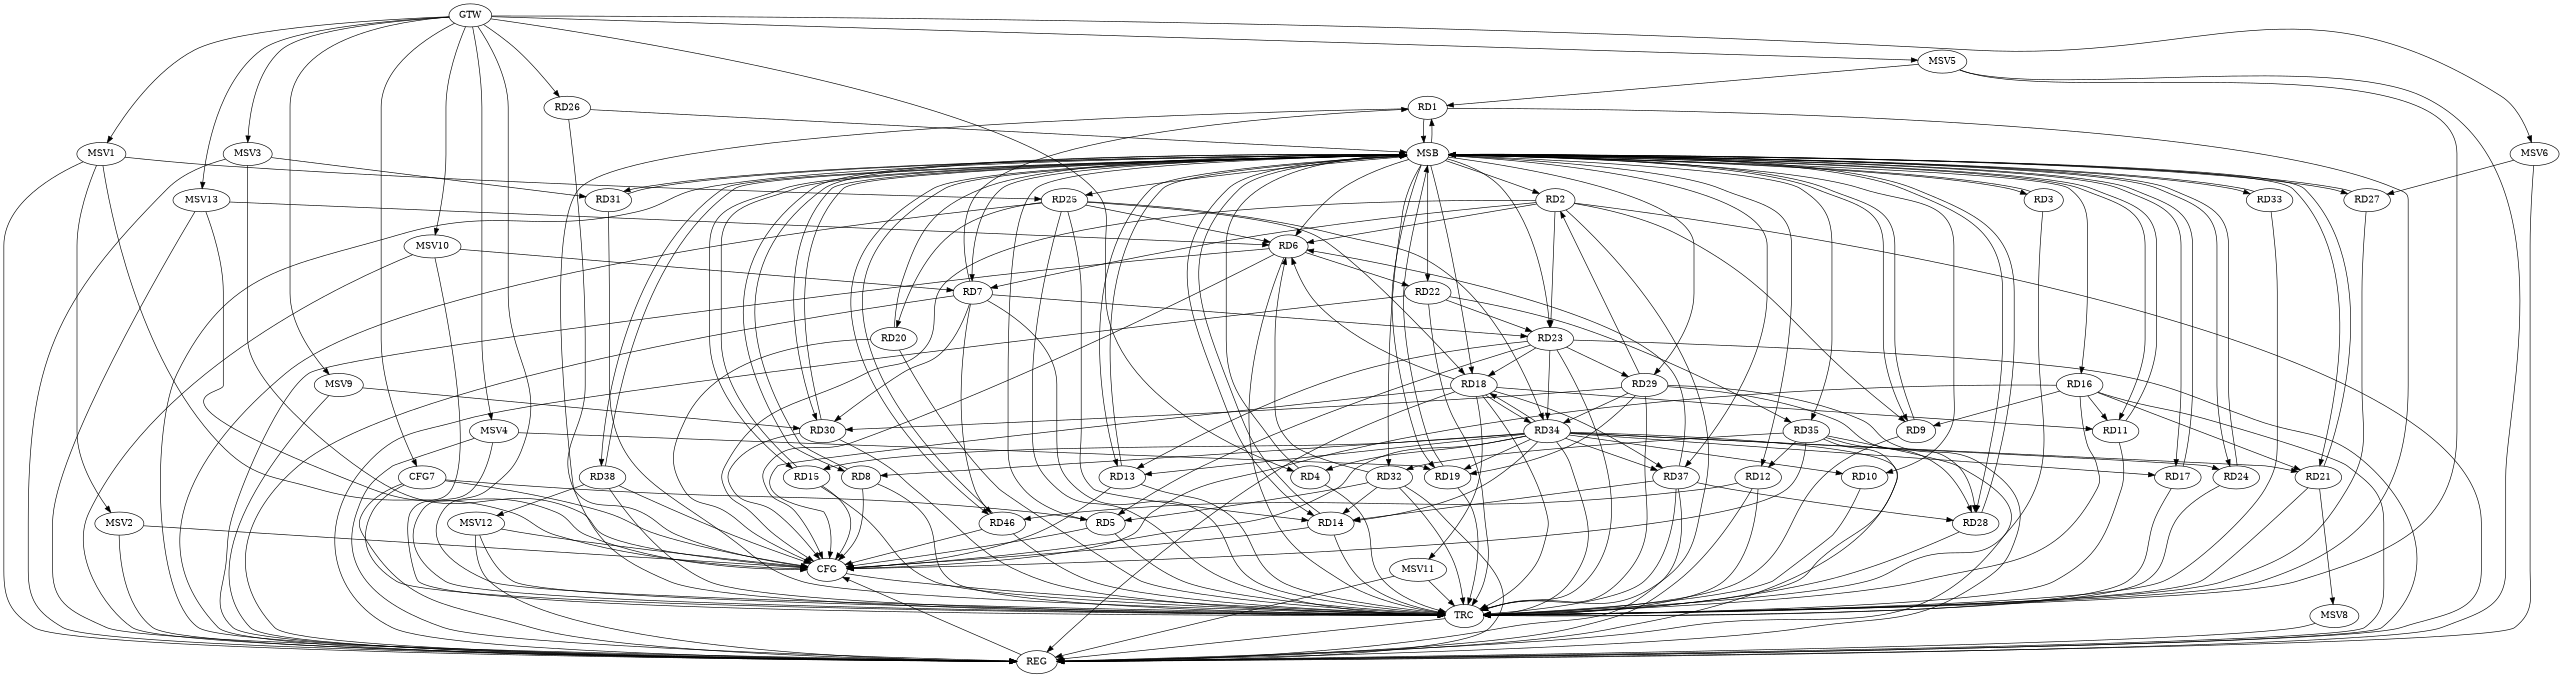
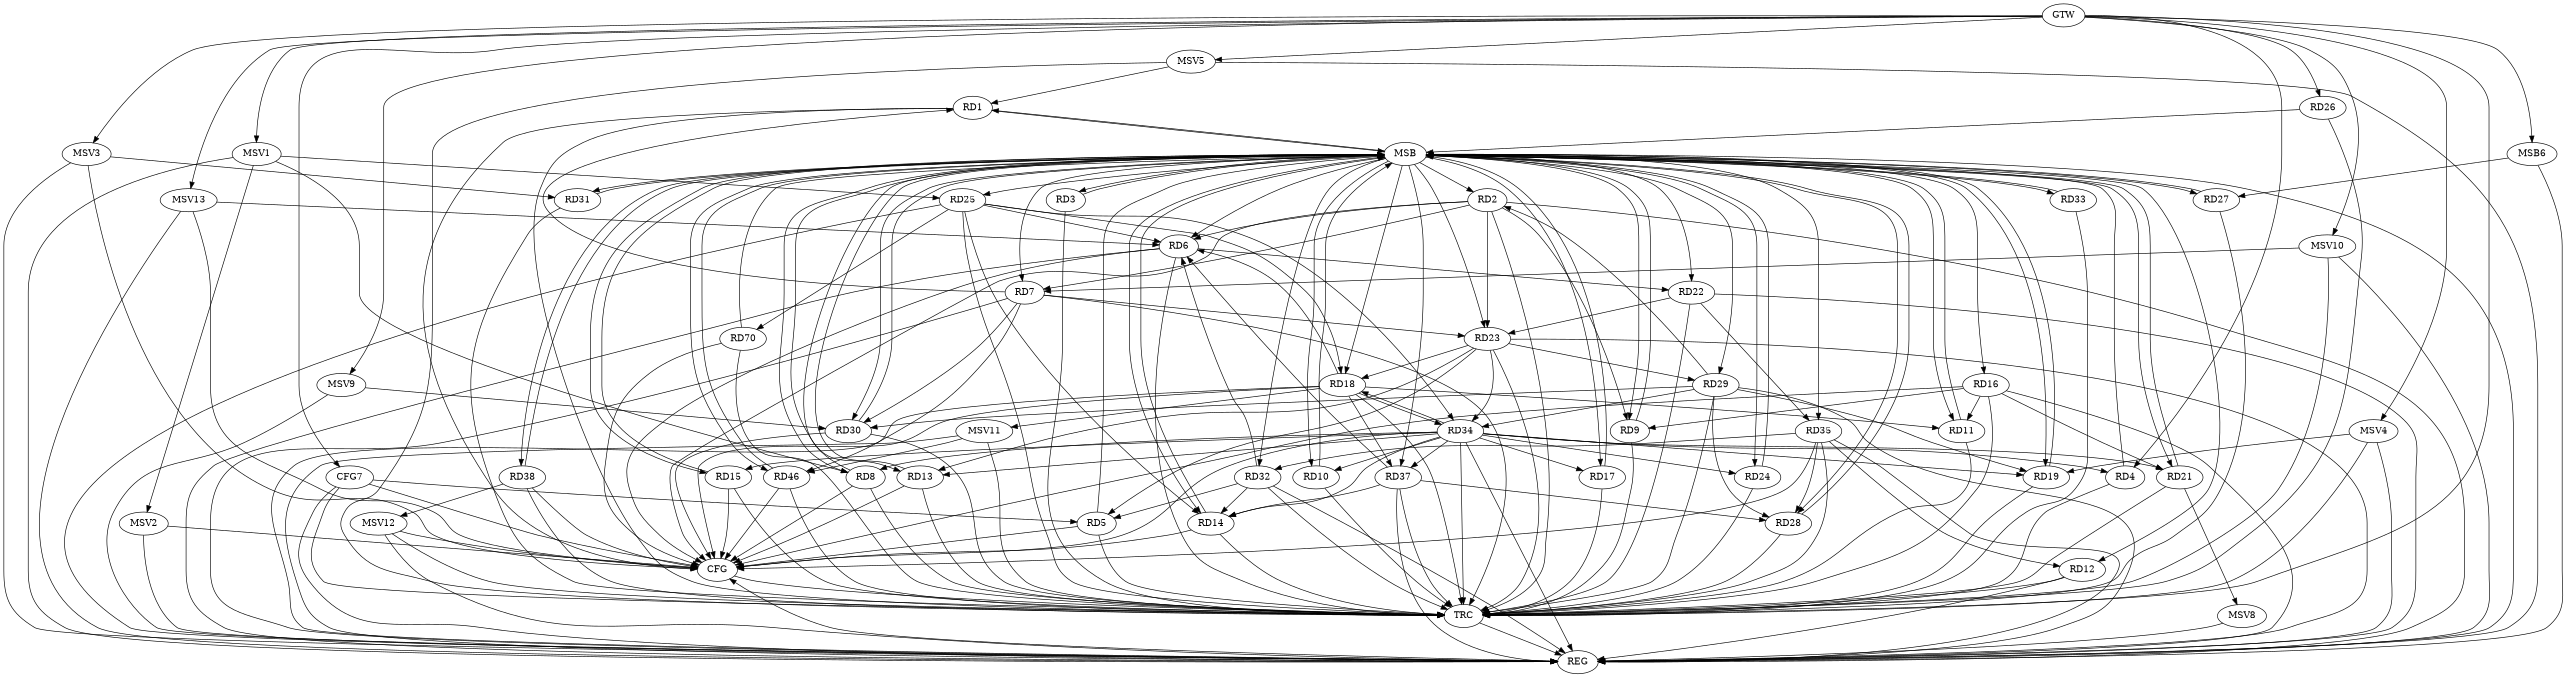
node "MSV6": label "MSV6" -> "MSB6"
edge "RD10" -> "MSB": added
node "RD20": label "RD20" -> "RD70"
edge "MSV1" -> "CFG": now "MSV1" -> "RD8"
edge "RD12" -> "RD46": now "MSV11" -> "RD46"
